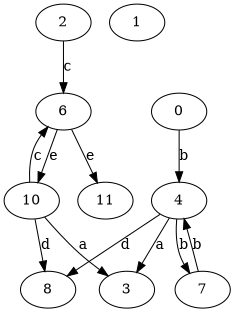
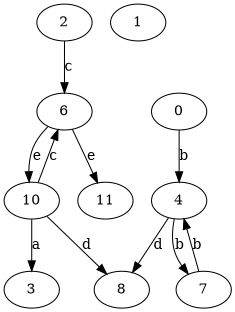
edge "4" -> "3": removed, label "a"
